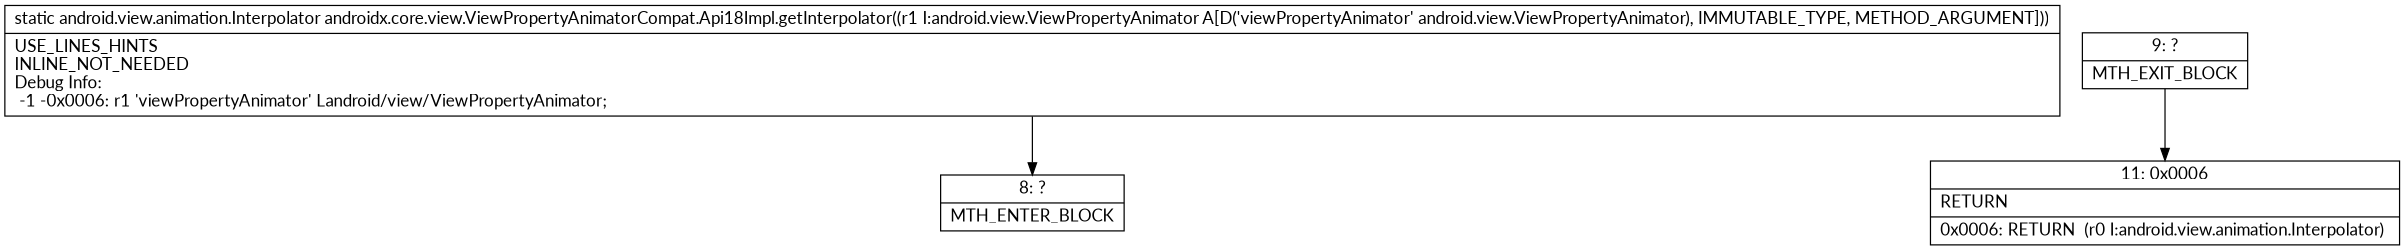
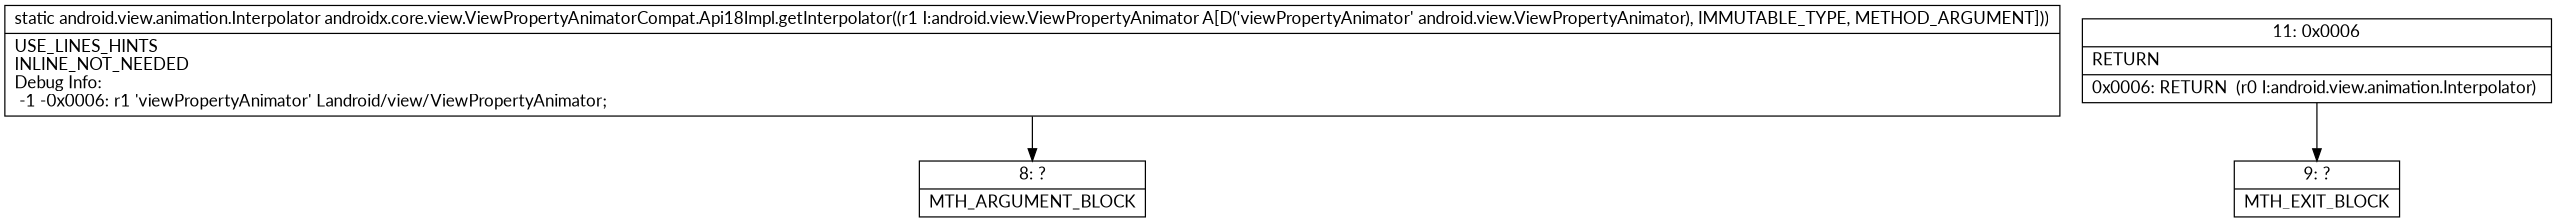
edge "9: ?" -> "11: 0x0006": reversed
node "8: ?": text "MTH_ENTER_BLOCK" -> "MTH_ARGUMENT_BLOCK"
